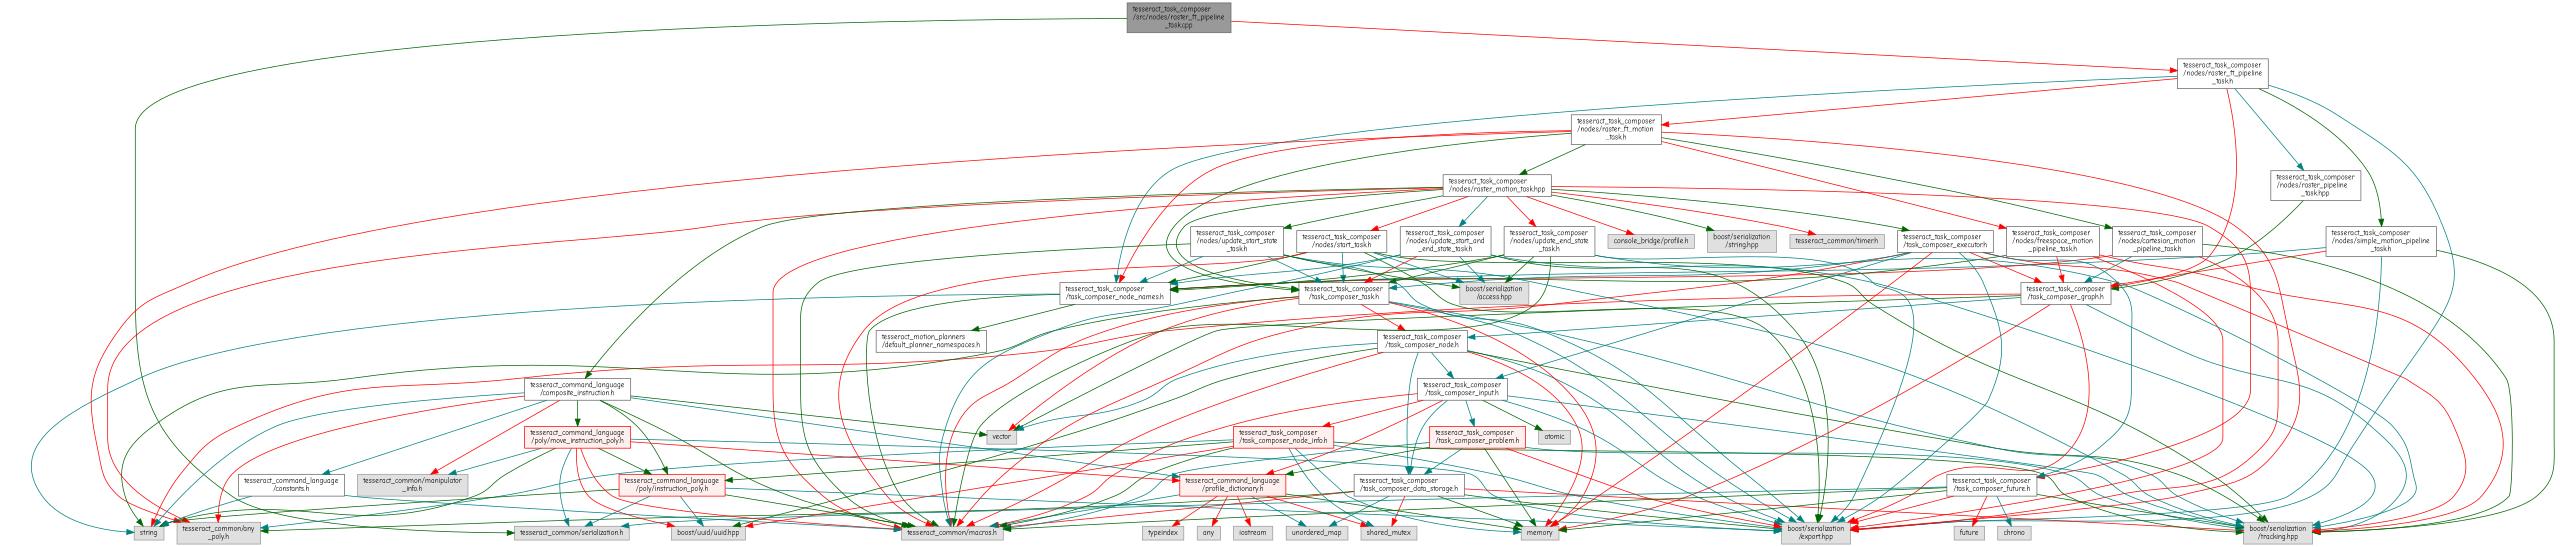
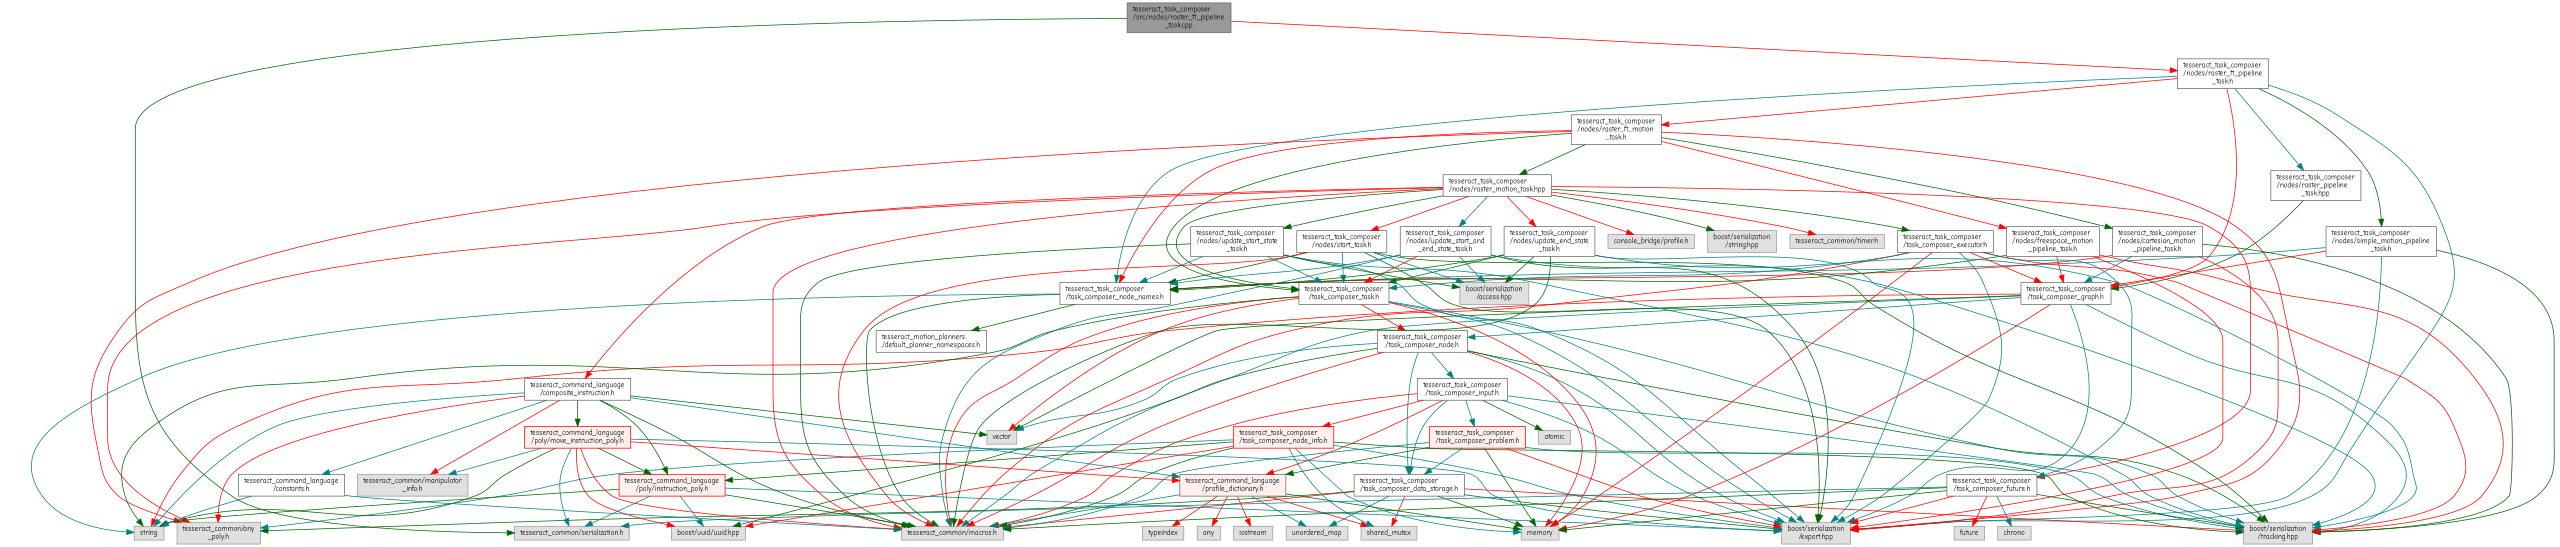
edge "tesseract_task_composer /nodes/raster_motion_task.hpp" -> "tesseract_command_language /composite_instruction.h": color darkgreen -> red
edge "tesseract_task_composer /task_composer_graph.h" -> "tesseract_common/macros.h": added
edge "tesseract_task_composer /task_composer_executor.h" -> "tesseract_task_composer /task_composer_input.h": removed
edge "tesseract_task_composer /task_composer_graph.h" -> "boost/serialization /export.hpp": color red -> teal
node "tesseract_command_language /profile_dictionary.h": color red -> grey40
